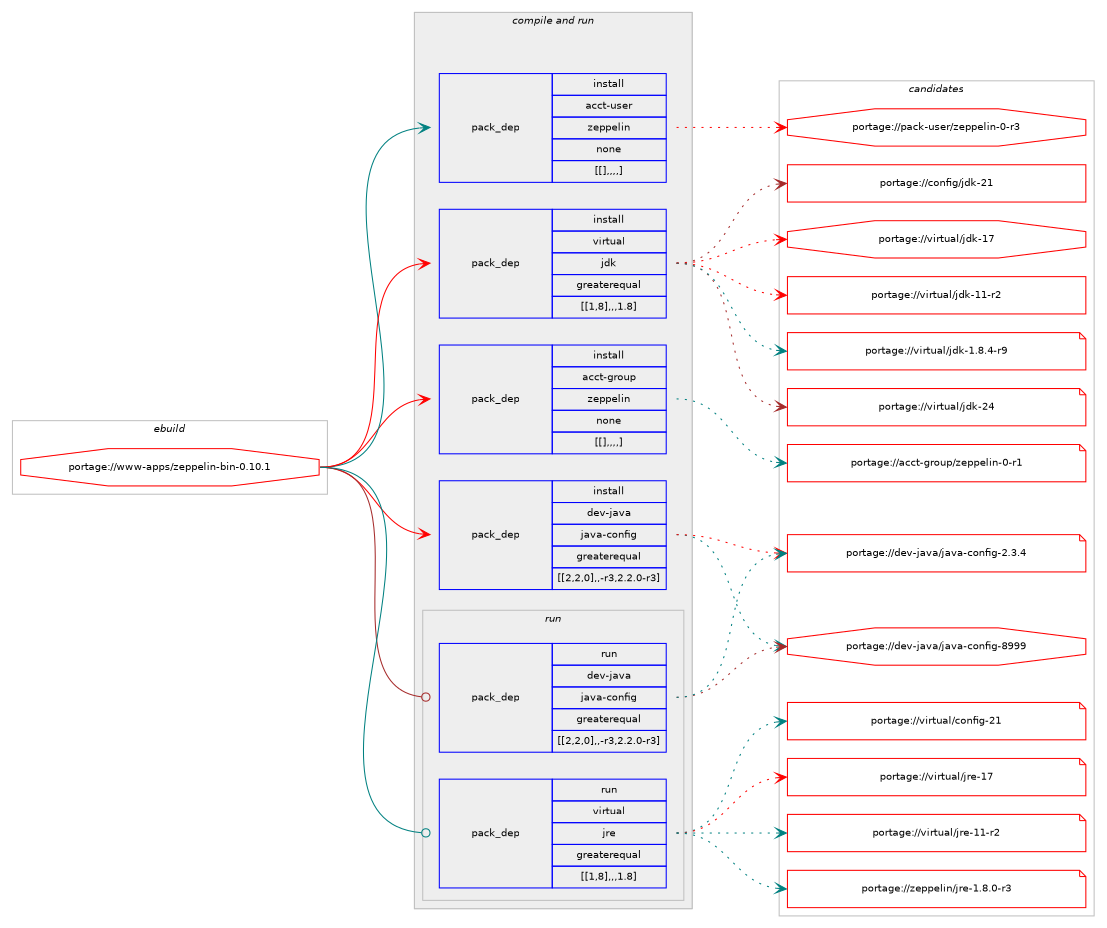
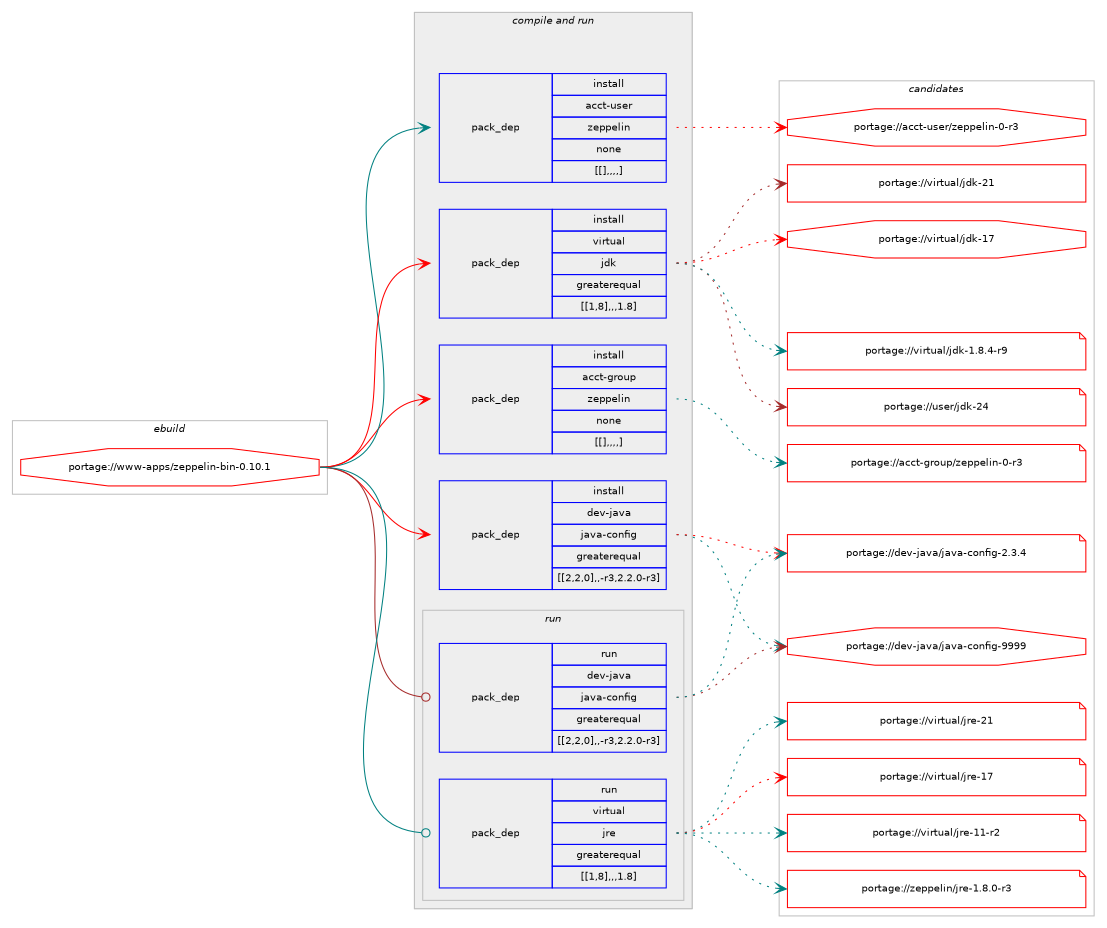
node "portage://pack-user/zeppelin-0-r3": label "portage://pack-user/zeppelin-0-r3" -> "portage://acct-user/zeppelin-0-r3"
node "portage://config/jdk-21": label "portage://config/jdk-21" -> "portage://virtual/jdk-21"
node "portage://virtual/jdk-11-r2": removed
node "portage://virtual/jdk-24": label "portage://virtual/jdk-24" -> "portage://user/jdk-24"
node "portage://acct-group/zeppelin-0-r1": label "portage://acct-group/zeppelin-0-r1" -> "portage://acct-group/zeppelin-0-r3"
node "portage://dev-java/java-config-8999": label "portage://dev-java/java-config-8999" -> "portage://dev-java/java-config-9999"
node "portage://virtual/config-21": label "portage://virtual/config-21" -> "portage://virtual/jre-21"
